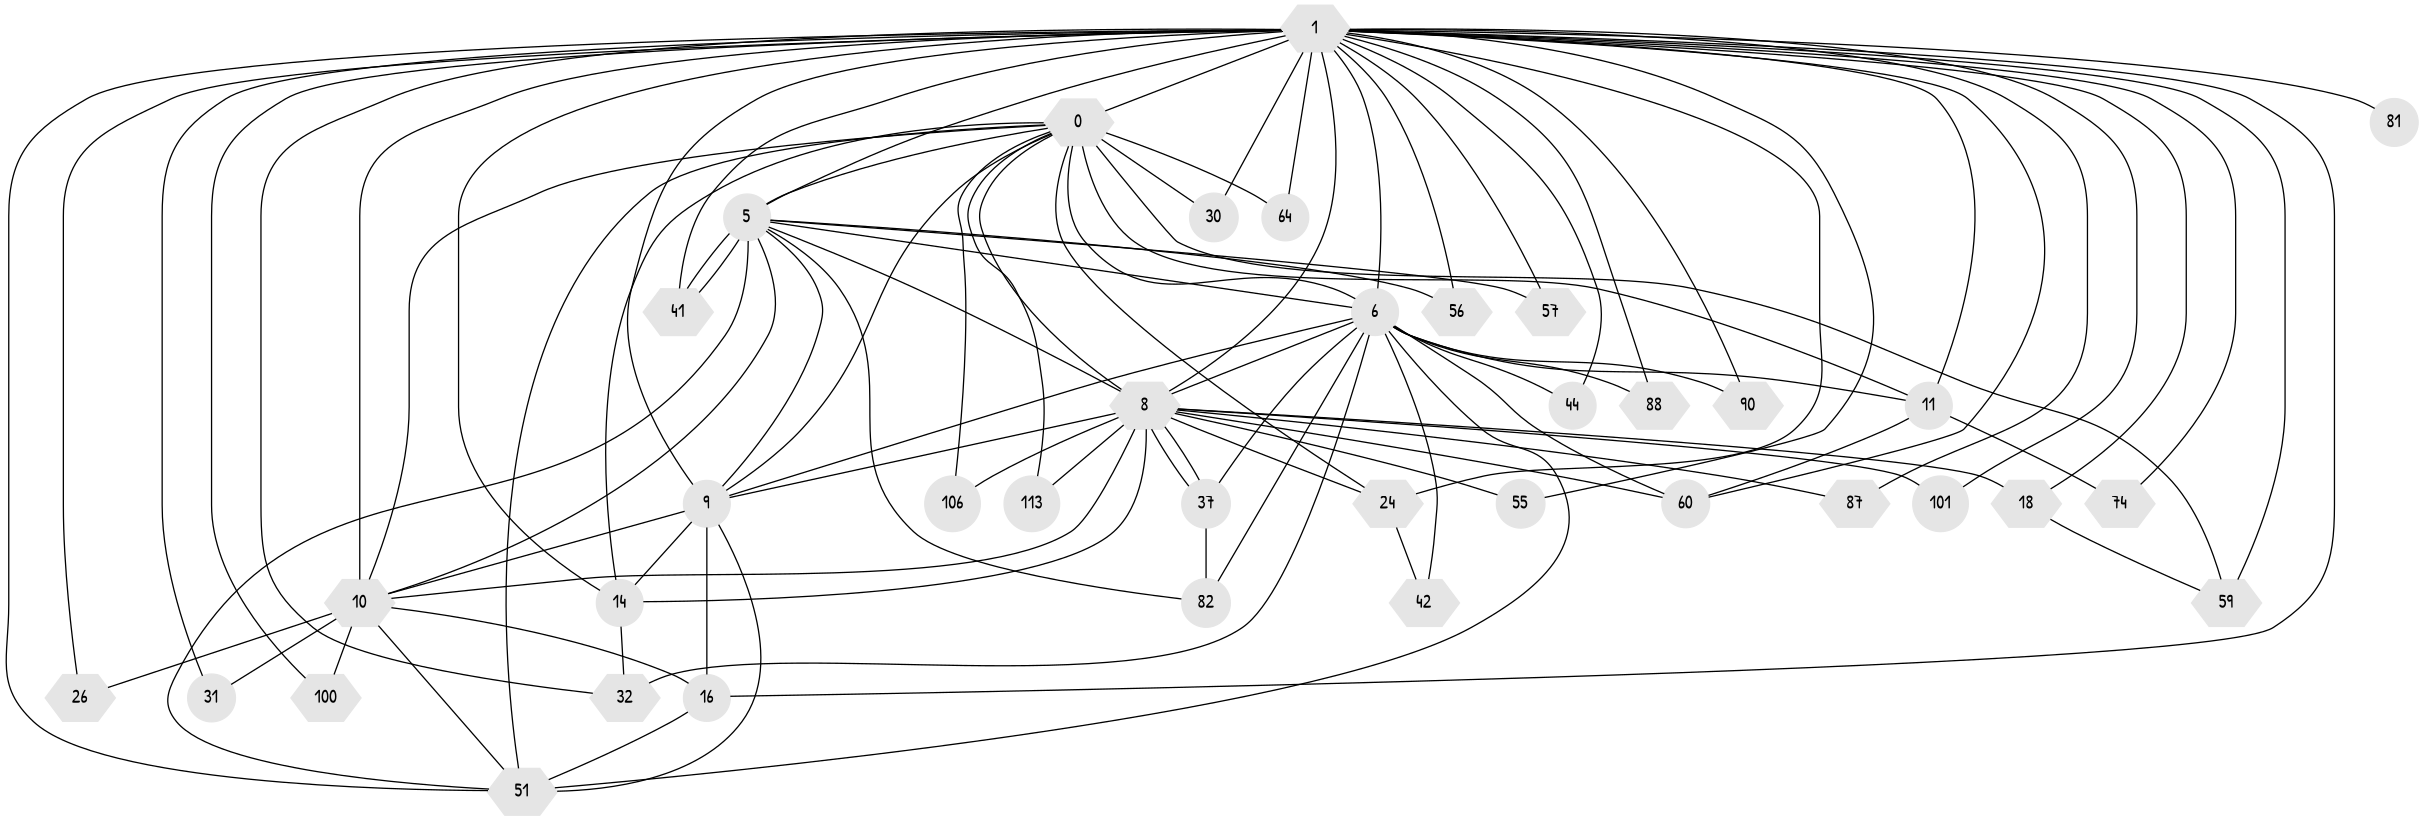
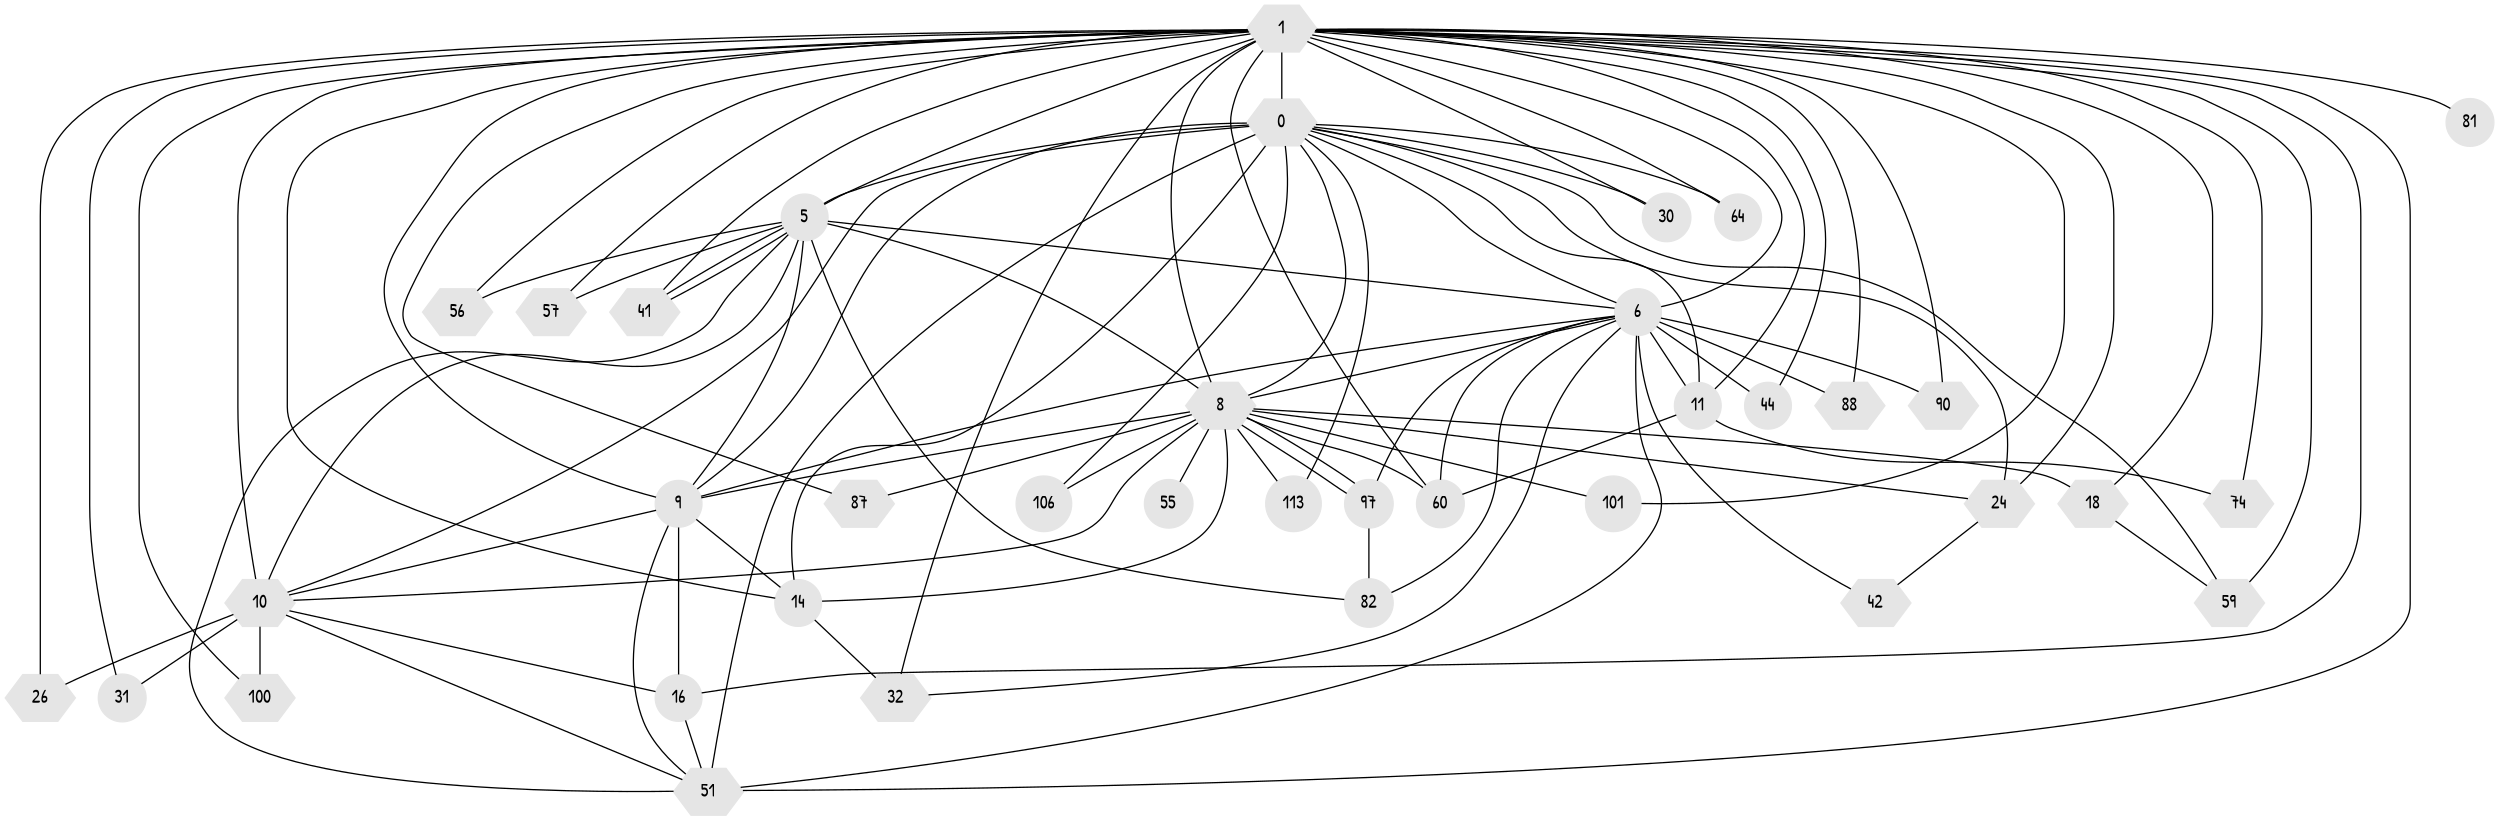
edge "1" -- "55": removed
node "37": label "37" -> "97"
